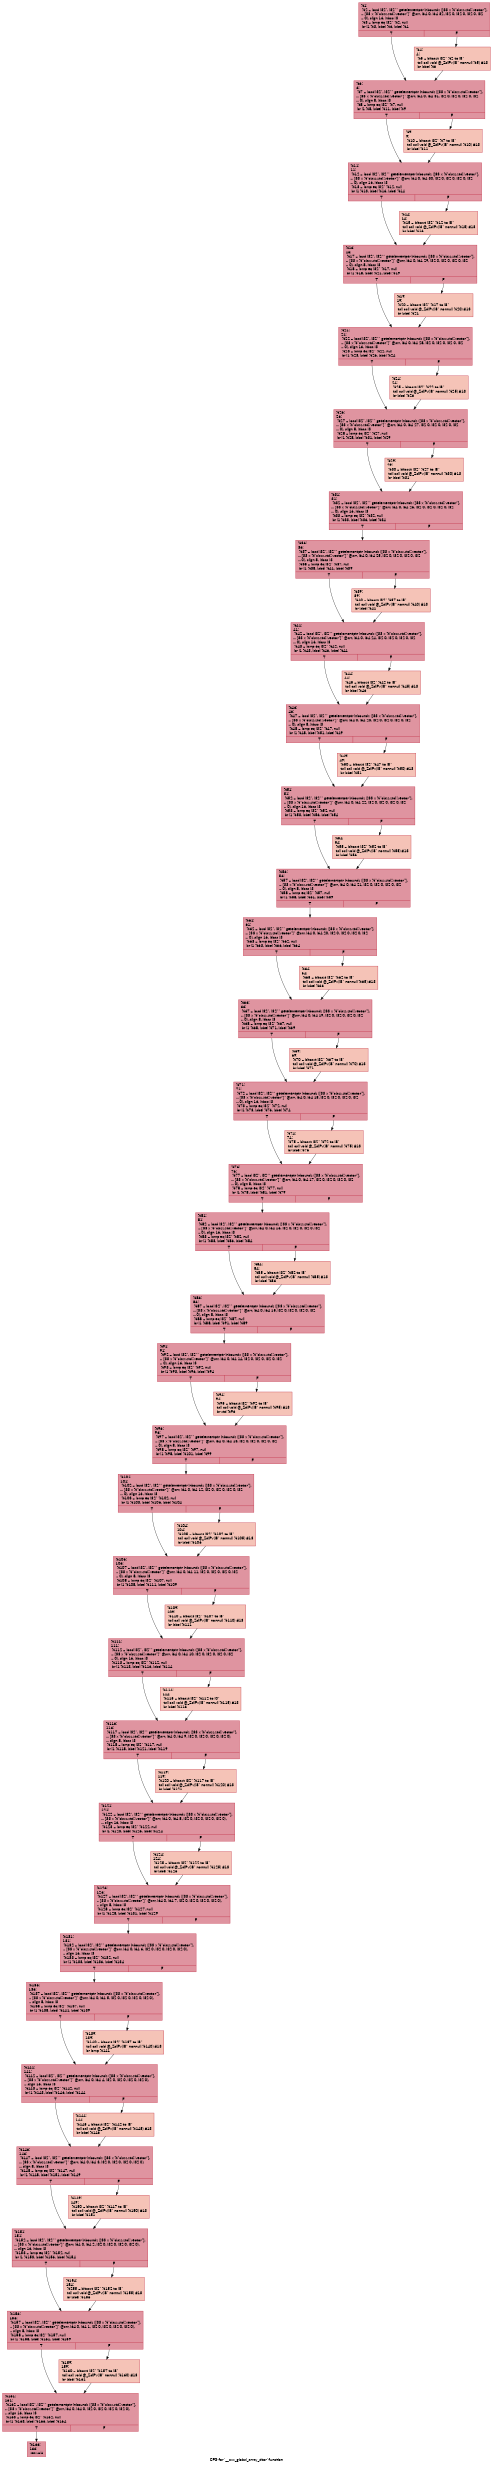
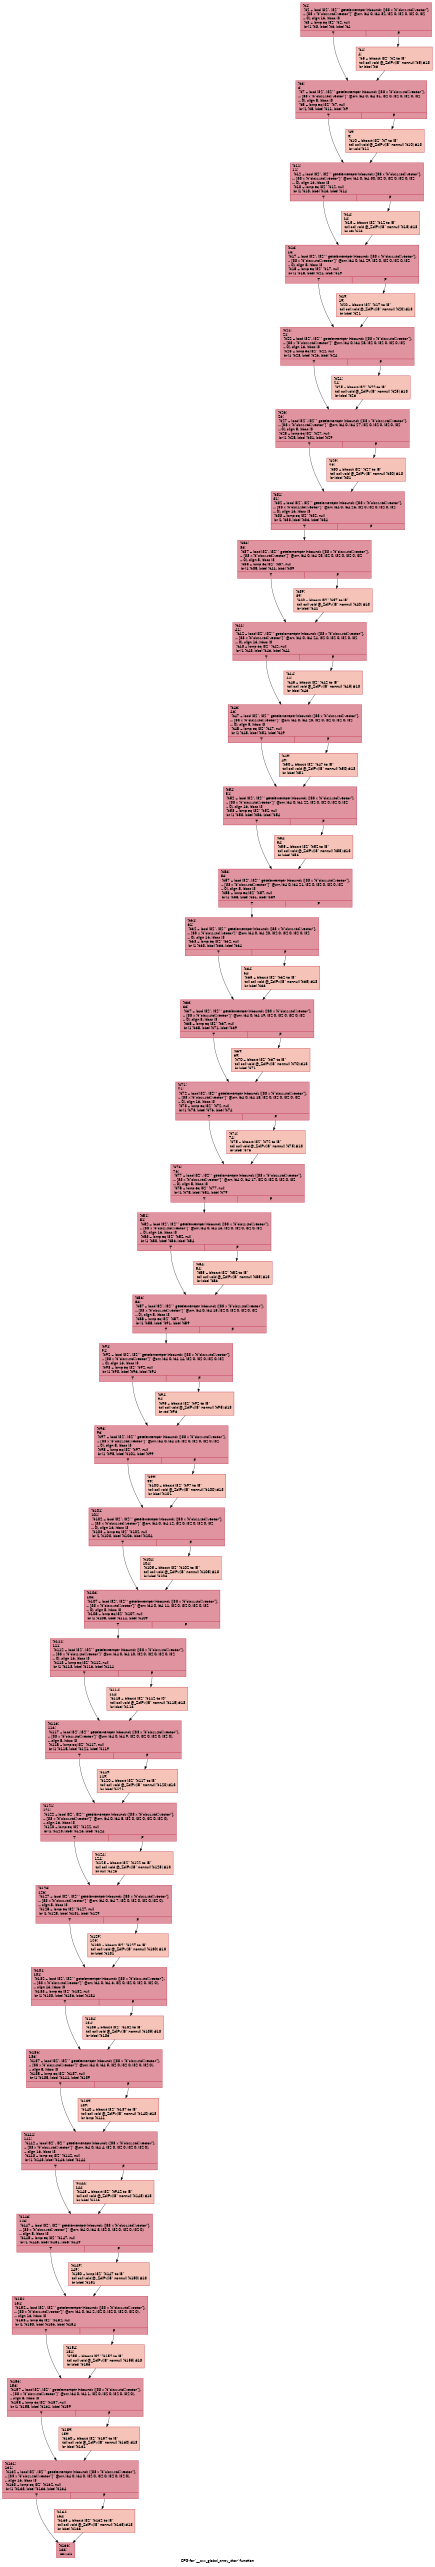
node "%9:": text "br label %11" -> "br void %11"
node "%14:": text "br label %16" -> "br ret %16"
node "%99:": added
node "%109:": removed
node "%124:": text "br label %126" -> "br null %126"
node "%129:": added
node "%134:": added
node "%144:": text "%145 = bitcast i32* %142 to i8*" -> "%145 = bitcast i32* %942 to i8*"
node "%149:": text "%150 = bitcast i32* %147 to i8*" -> "%150 = icmp i32* %147 to i8*"
node "%164:": added
